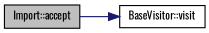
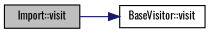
node "Import::accept": label "Import::accept" -> "Import::visit"
